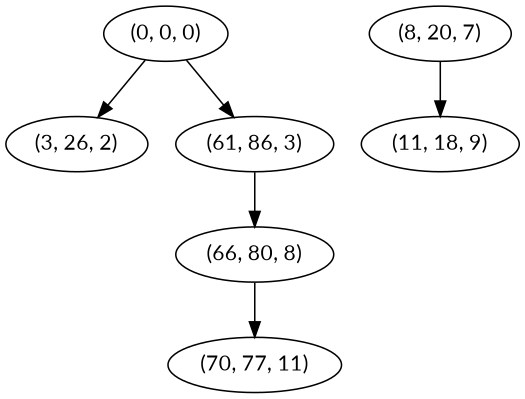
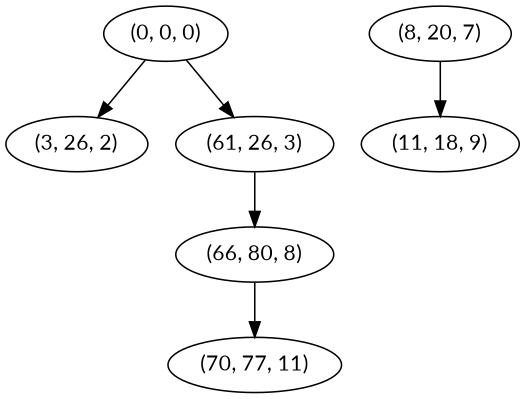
node "(61, 86, 3)": label "(61, 86, 3)" -> "(61, 26, 3)"
